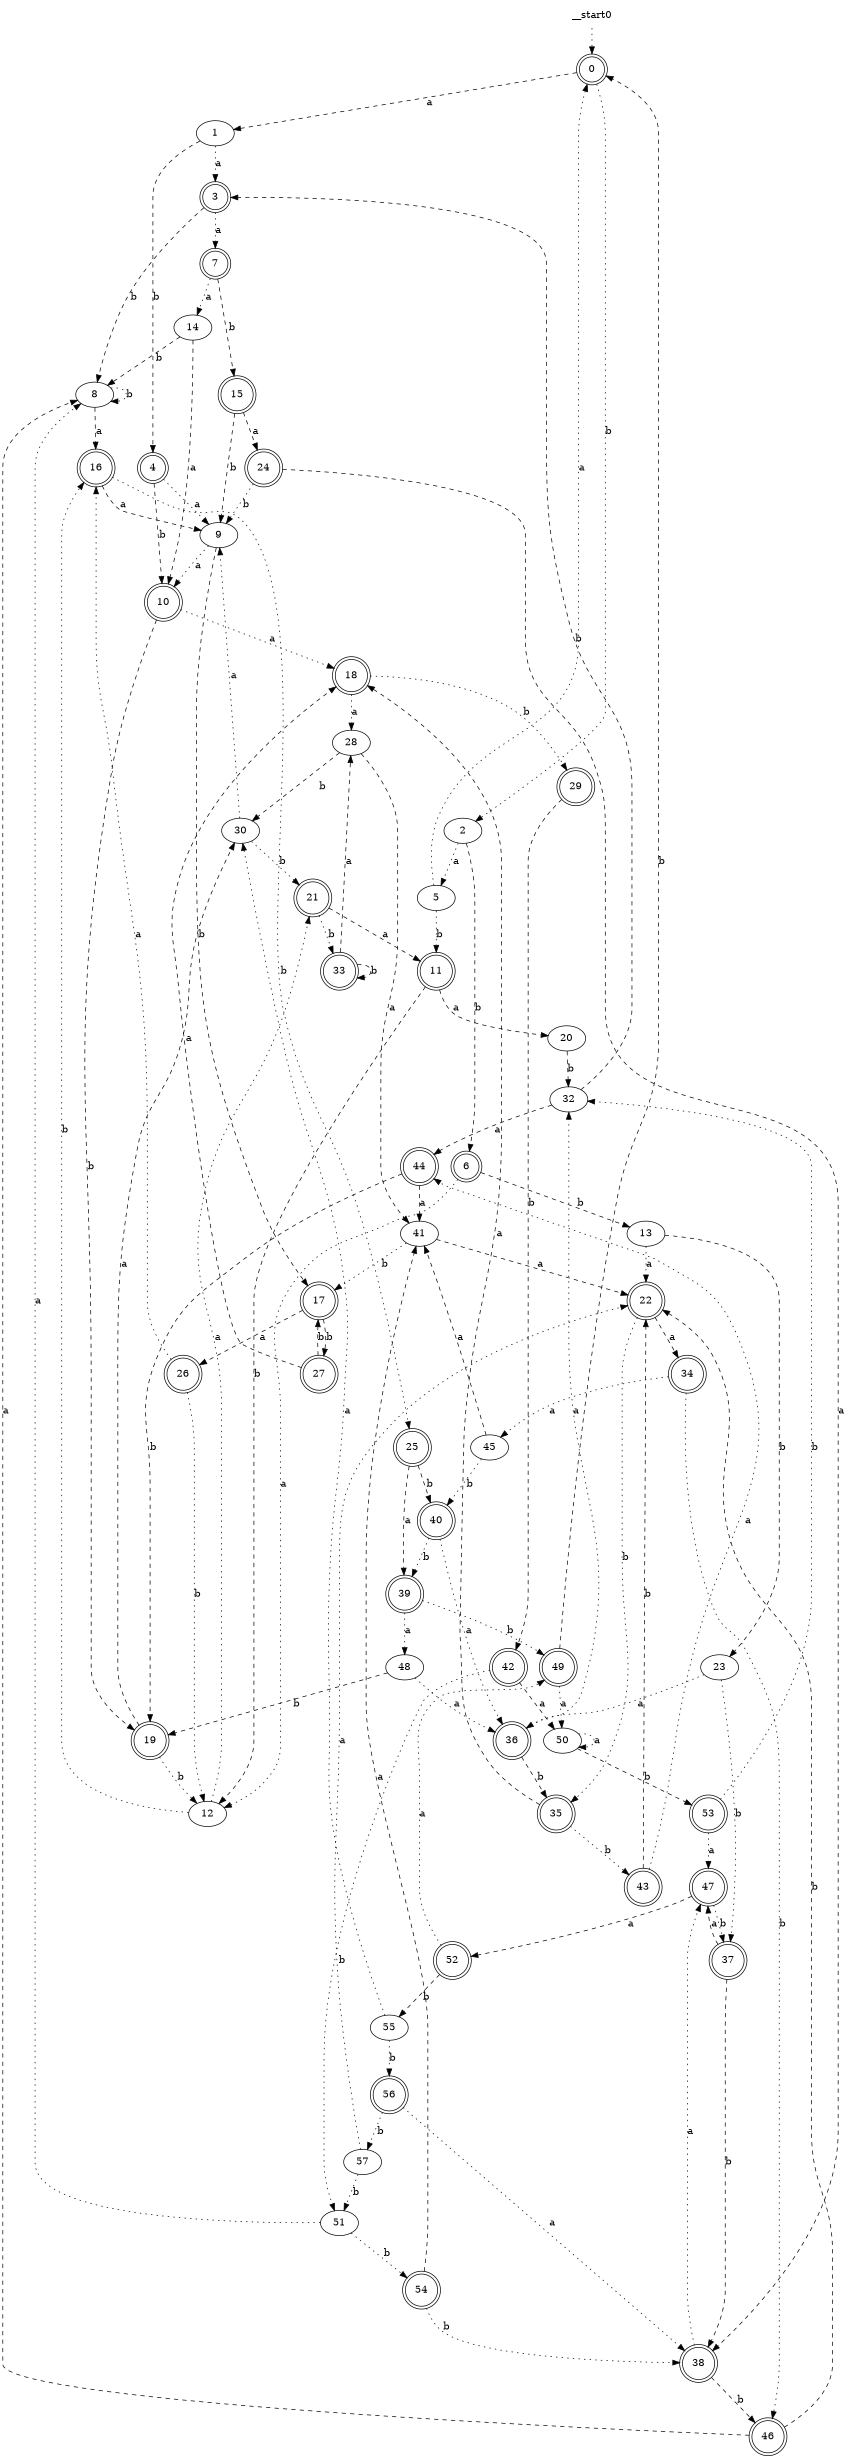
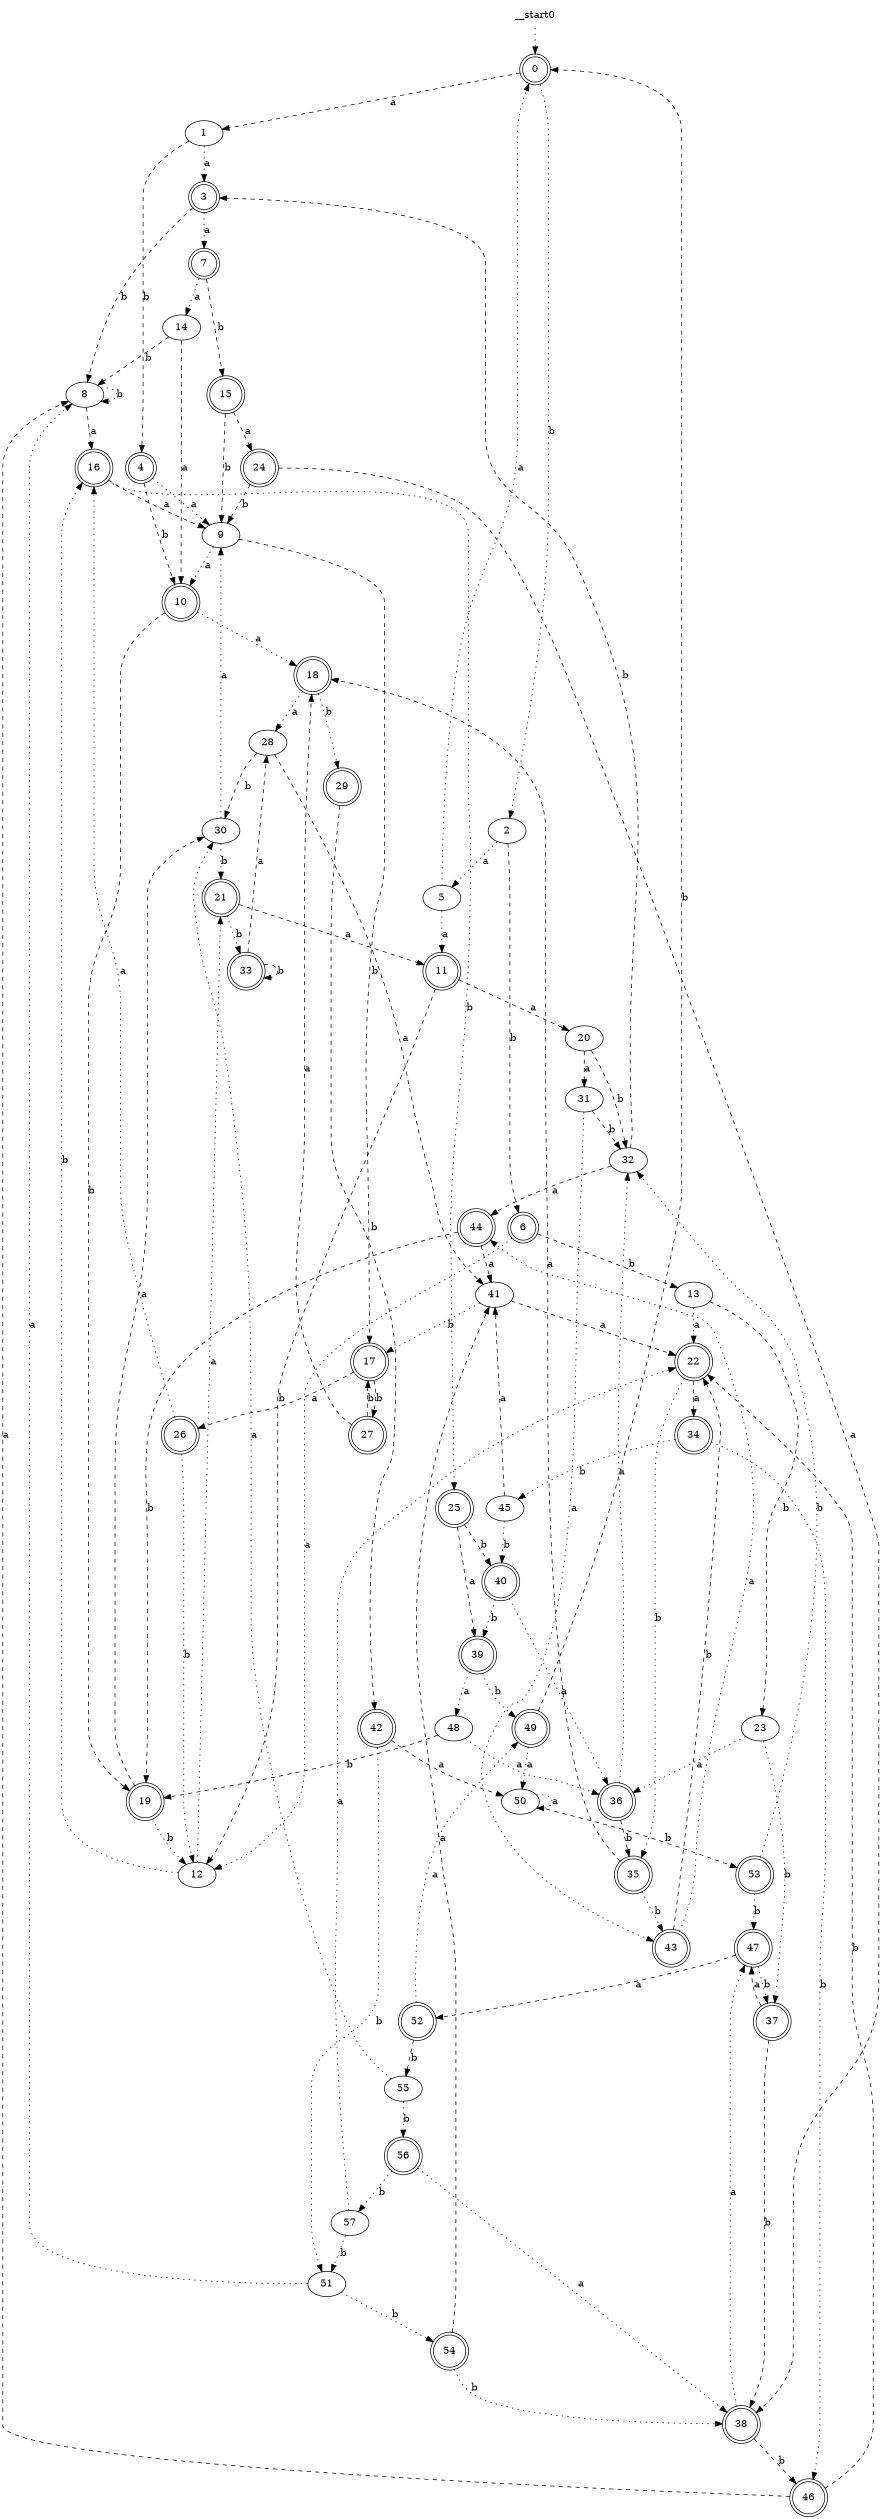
edge "24" -> "9": style dotted -> dashed
edge "5" -> "11": label "b" -> "a"
node "31": added
edge "34" -> "45": label "a" -> "b"
edge "53" -> "47": label "a" -> "b"
